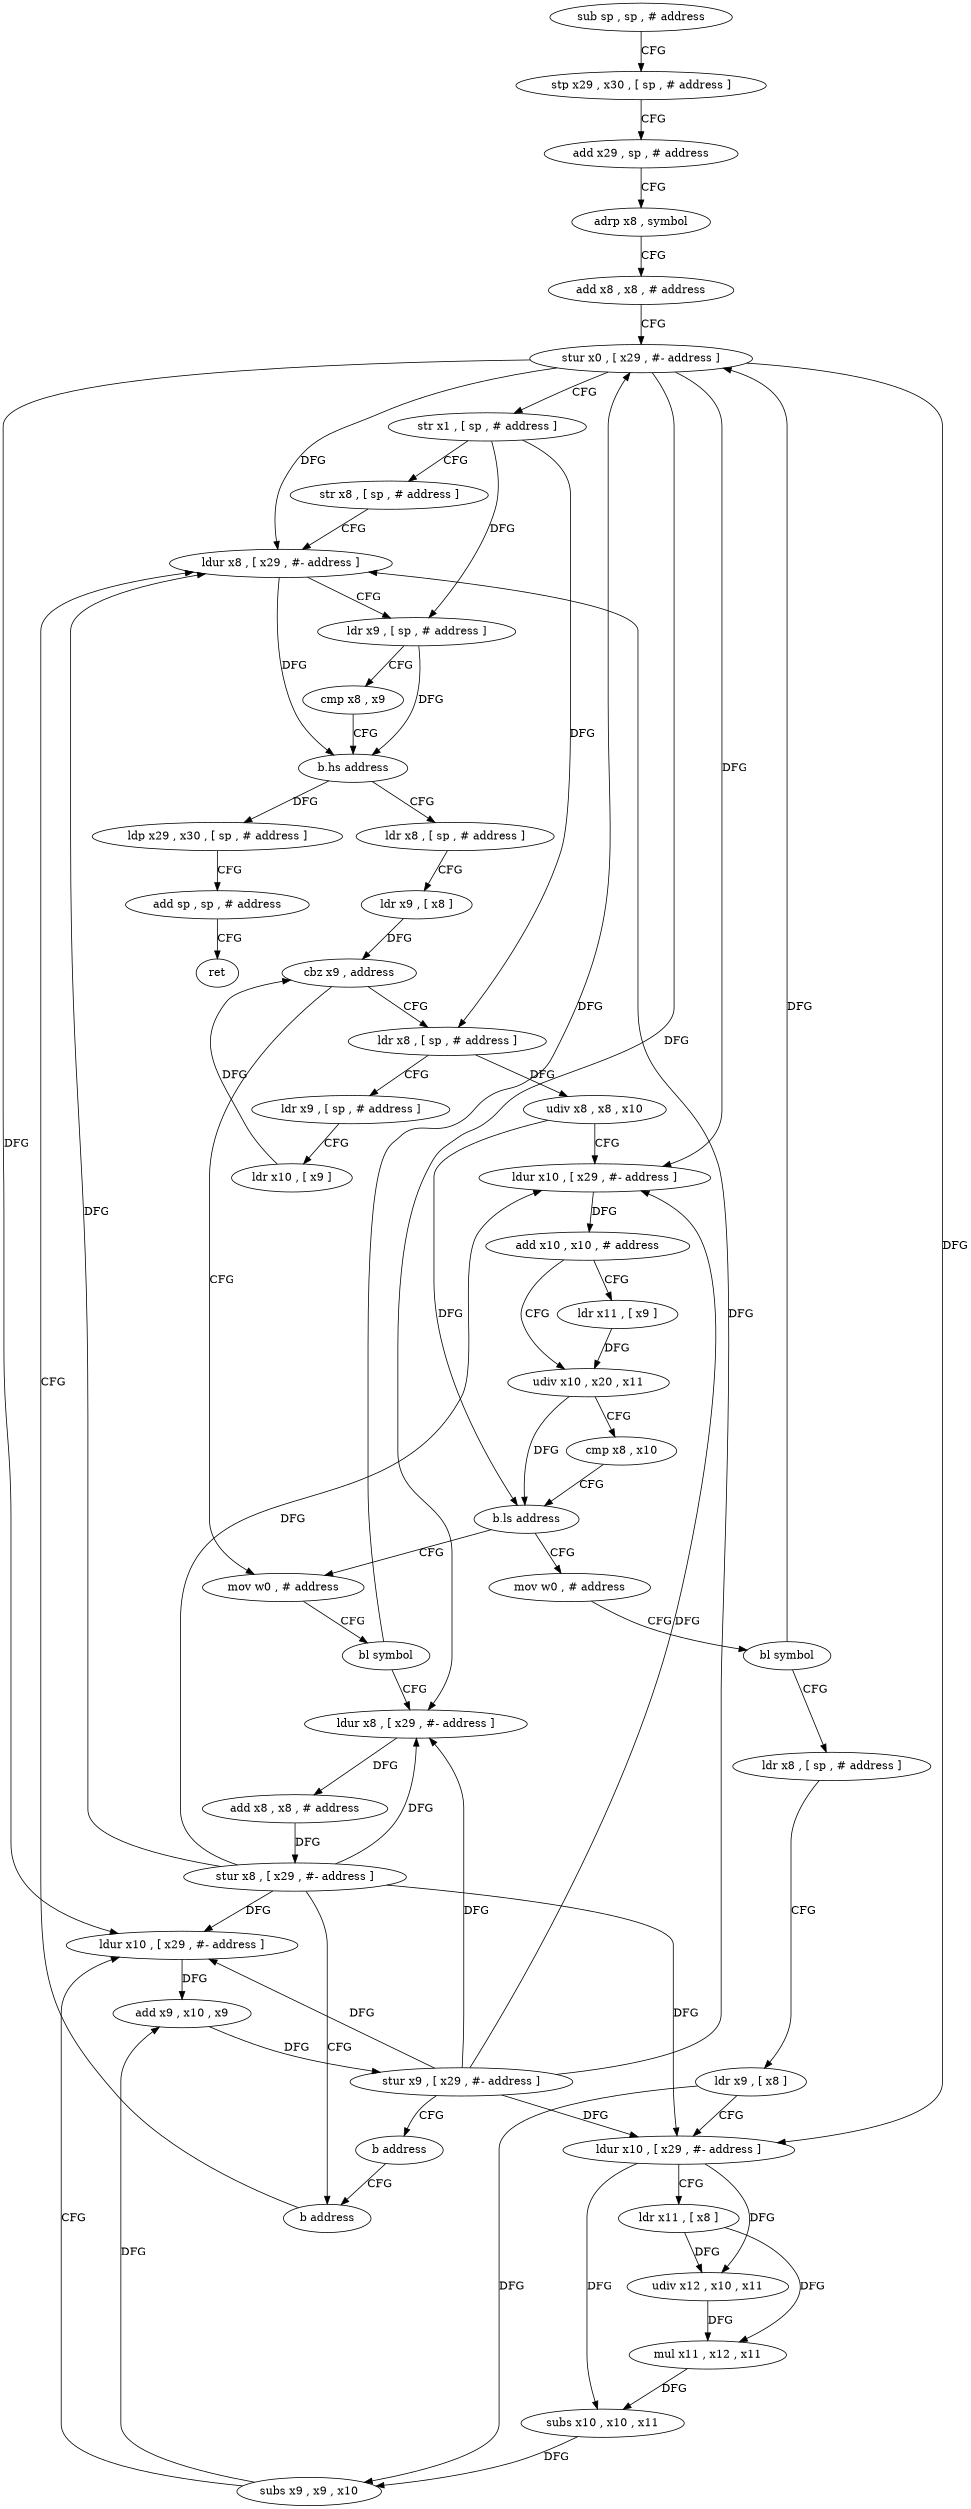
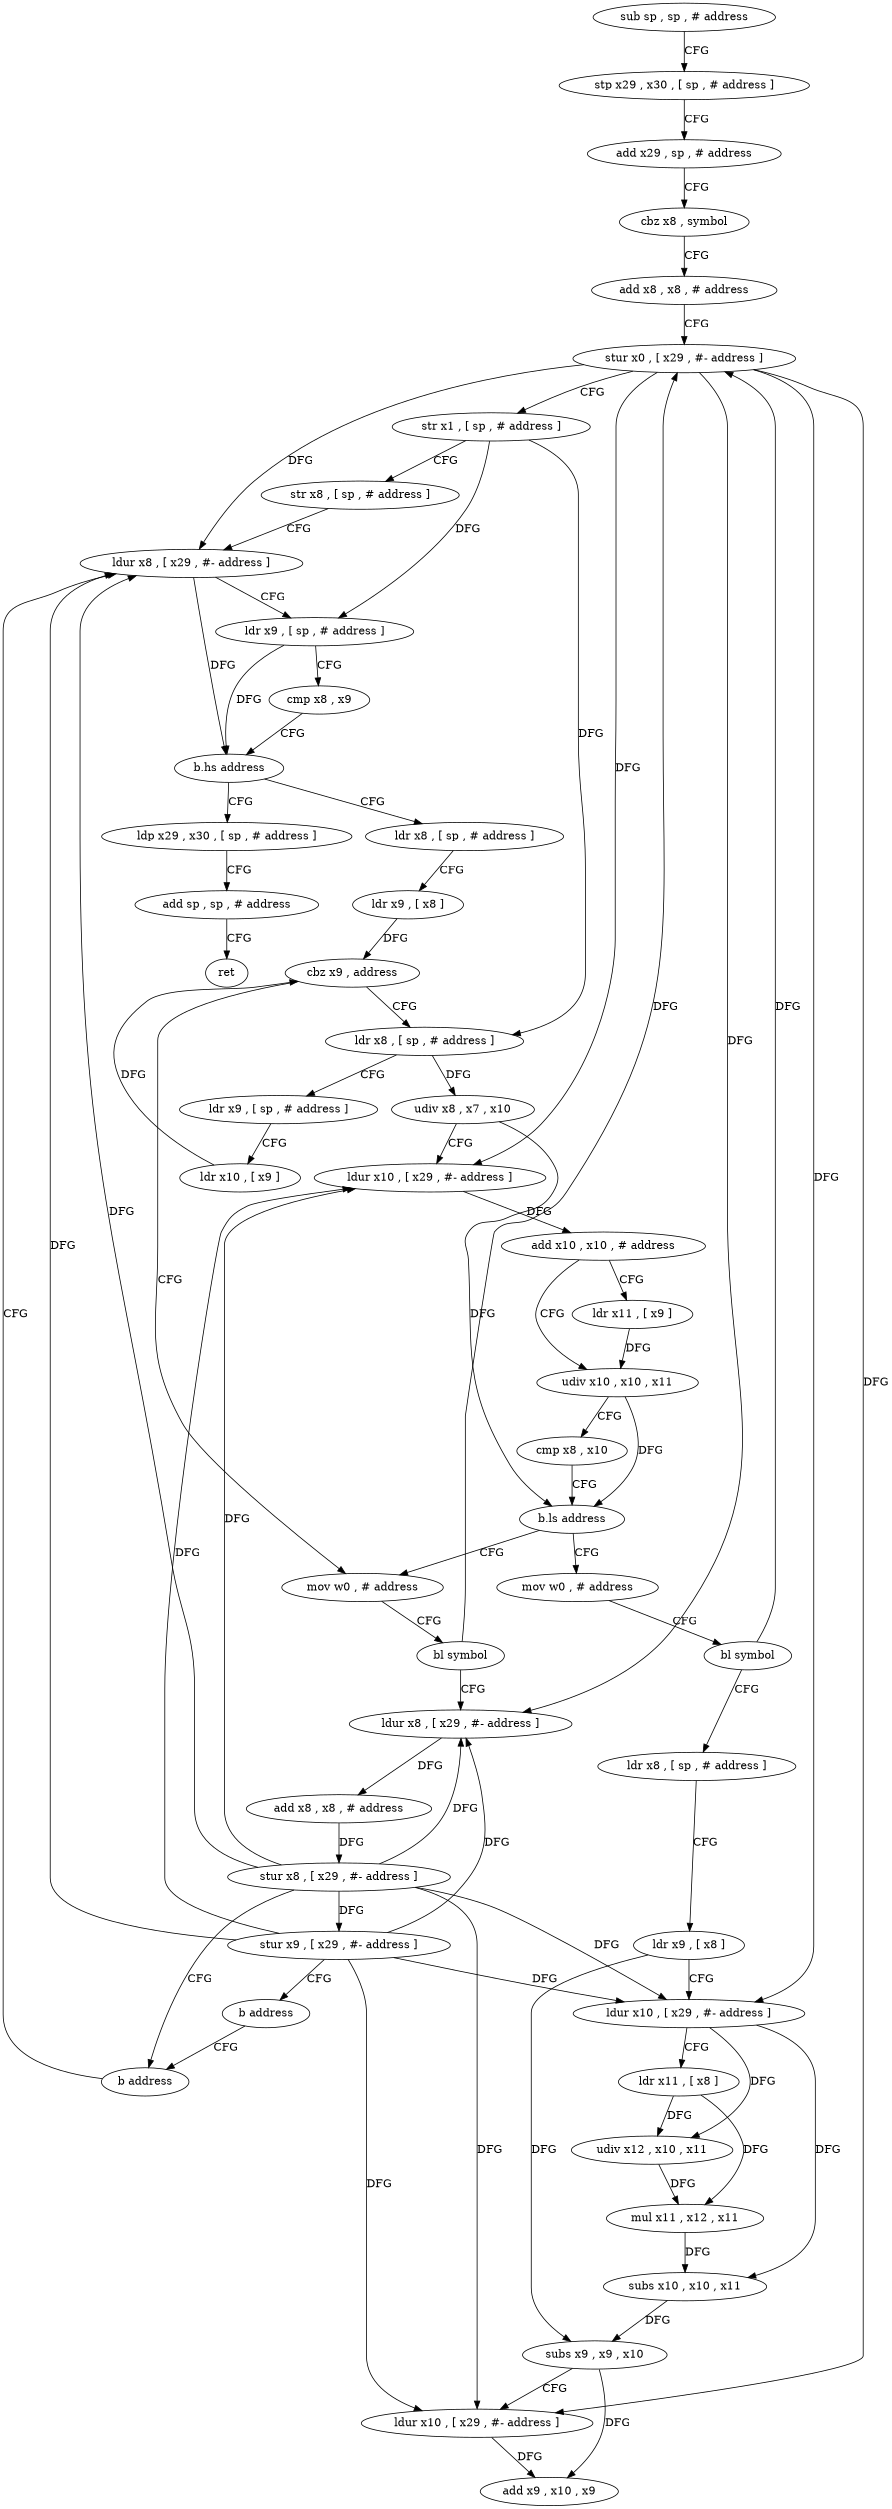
node "adrp x8 , symbol": label "adrp x8 , symbol" -> "cbz x8 , symbol"
edge "b.hs address" -> "ldp x29 , x30 , [ sp , # address ]": label "DFG" -> "CFG"
node "udiv x8 , x8 , x10": label "udiv x8 , x8 , x10" -> "udiv x8 , x7 , x10"
node "udiv x10 , x20 , x11": label "udiv x10 , x20 , x11" -> "udiv x10 , x10 , x11"
edge "add x9 , x10 , x9" -> "stur x9 , [ x29 , #- address ]": now "stur x8 , [ x29 , #- address ]" -> "stur x9 , [ x29 , #- address ]"
